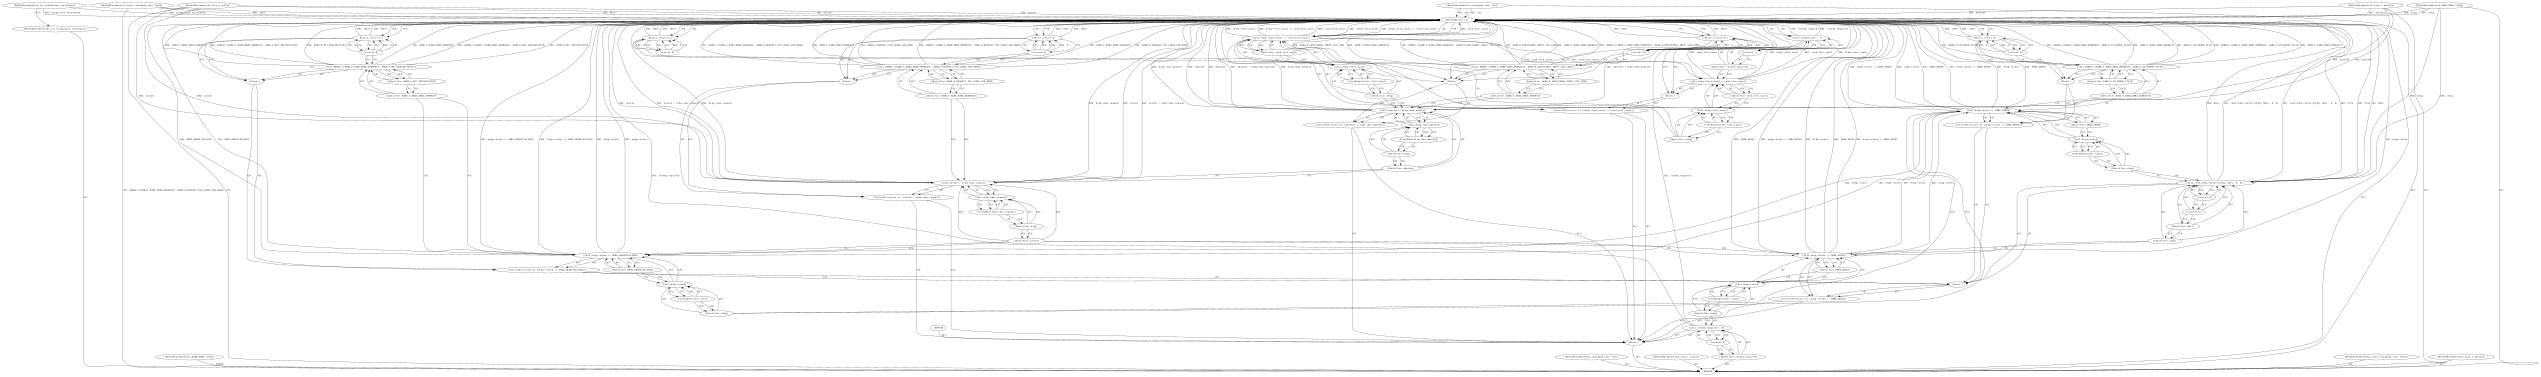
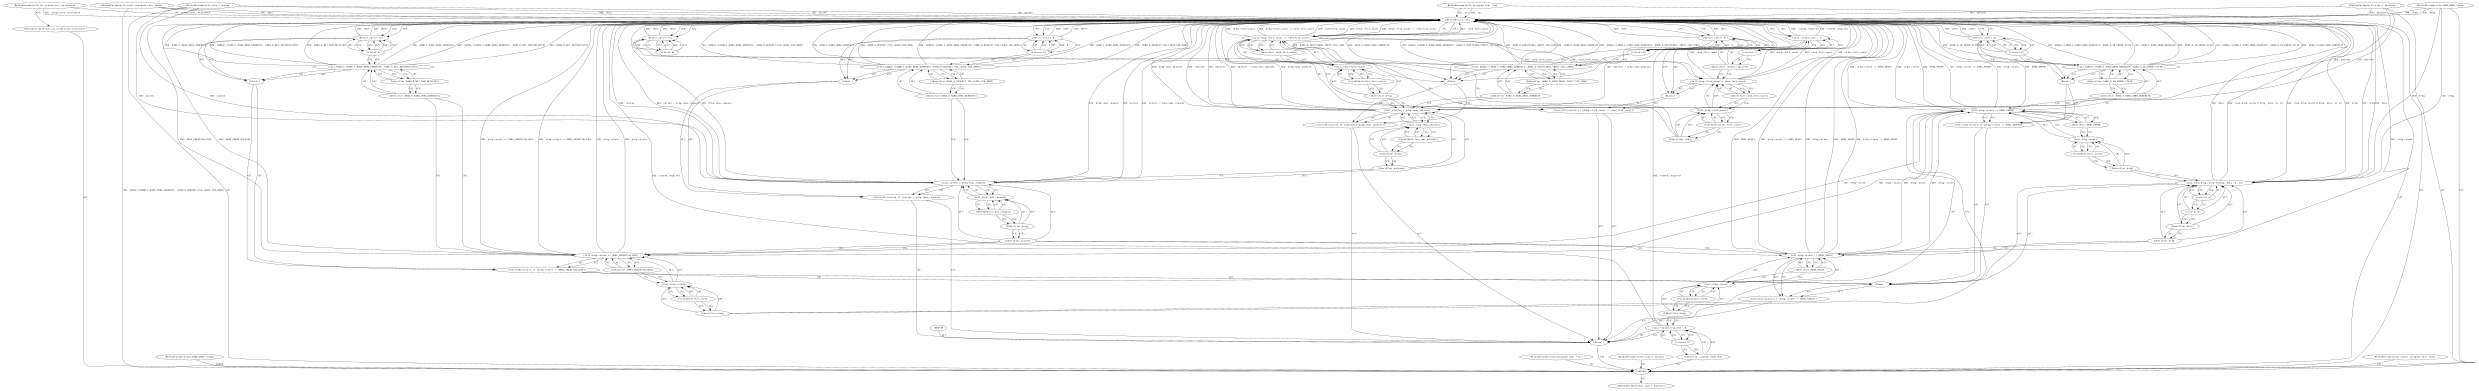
node "(FieldIdentifier,max_request)": label "(FieldIdentifier,max_request)" -> "(MethodReturn,max_request)"
edge "(MethodParameterOut,size_t adinlen)" -> "1000100": reversed
